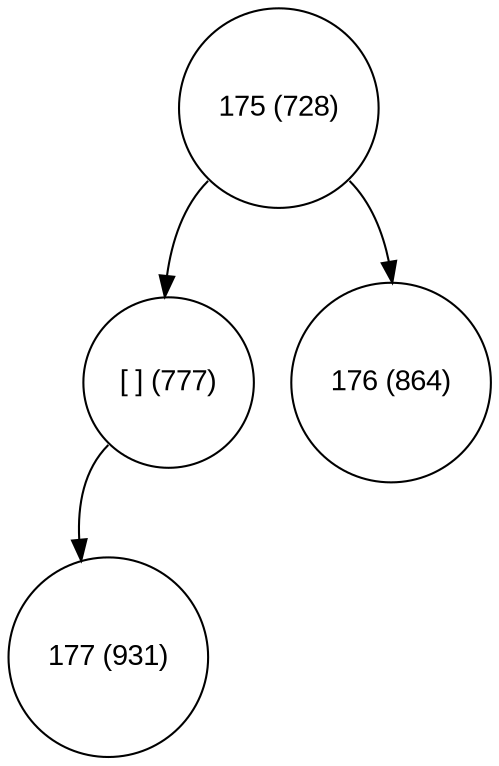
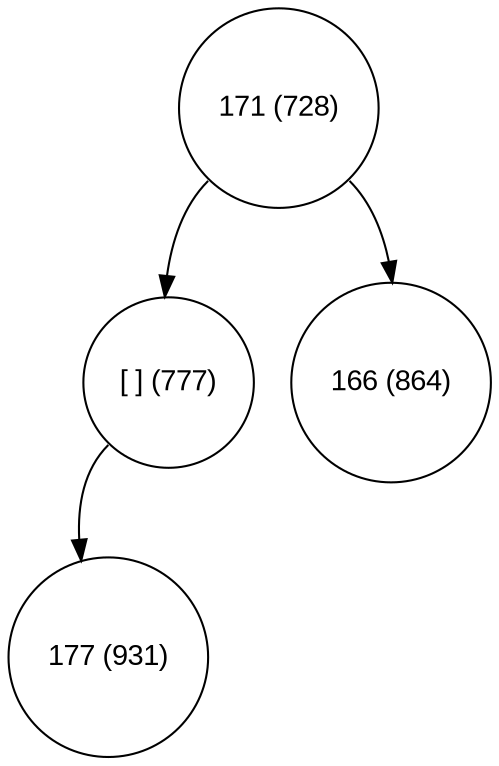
node "175 (728)": label "175 (728)" -> "171 (728)"
node "176 (864)": label "176 (864)" -> "166 (864)"
